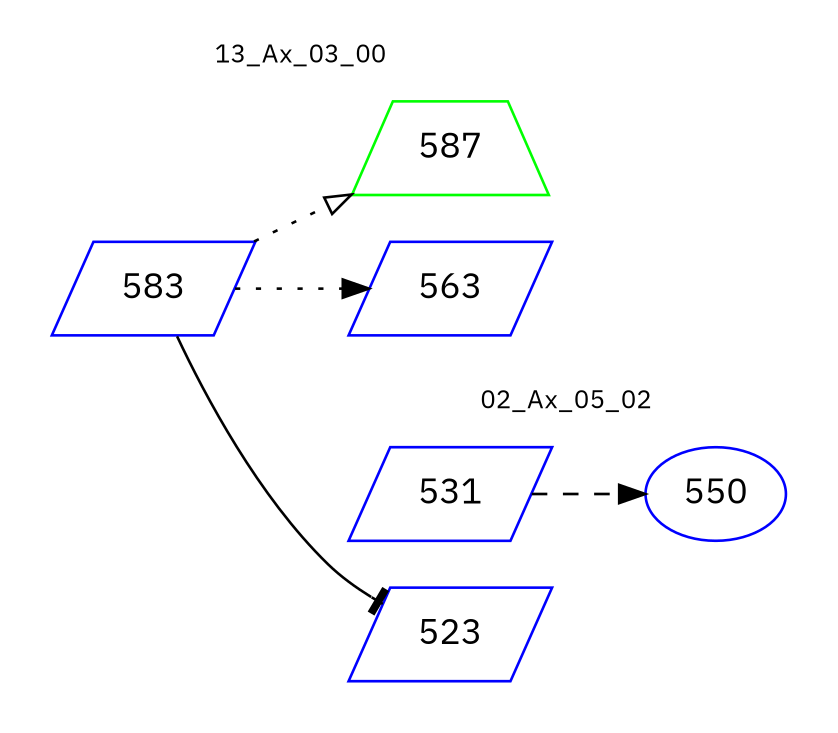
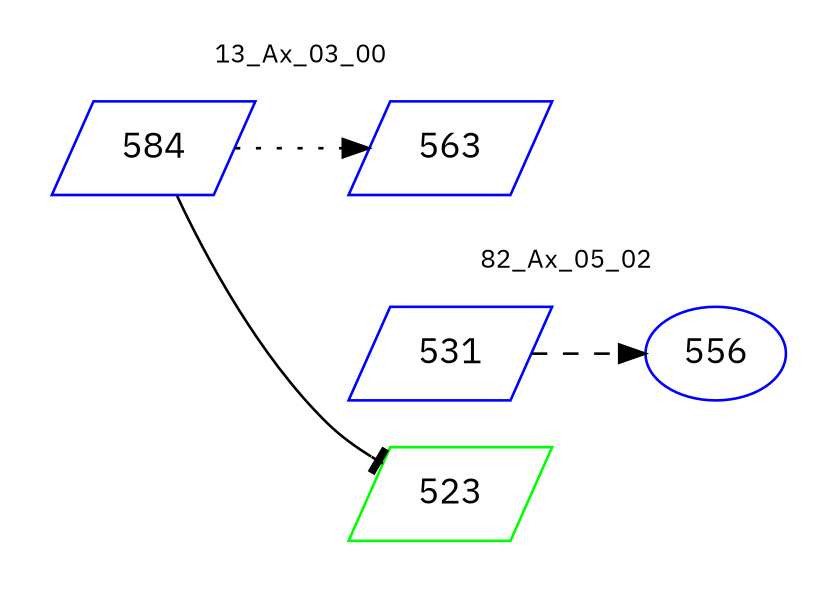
node "587": removed
node "583": label "583" -> "584"
cluster "02_Ax_05_02": label "02_Ax_05_02" -> "82_Ax_05_02"
node "550": label "550" -> "556"
node "523": color blue -> green
